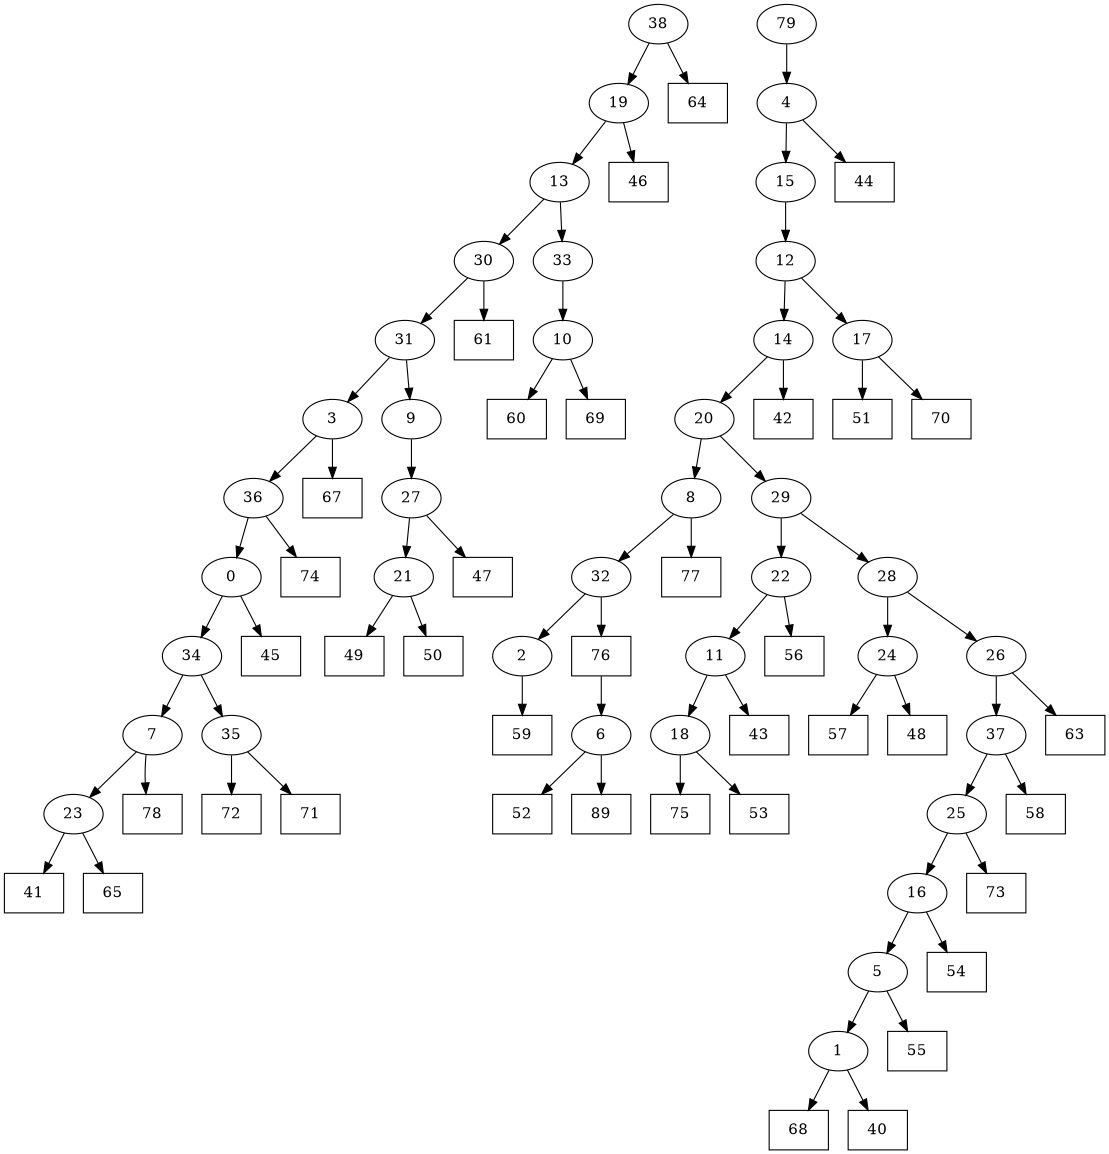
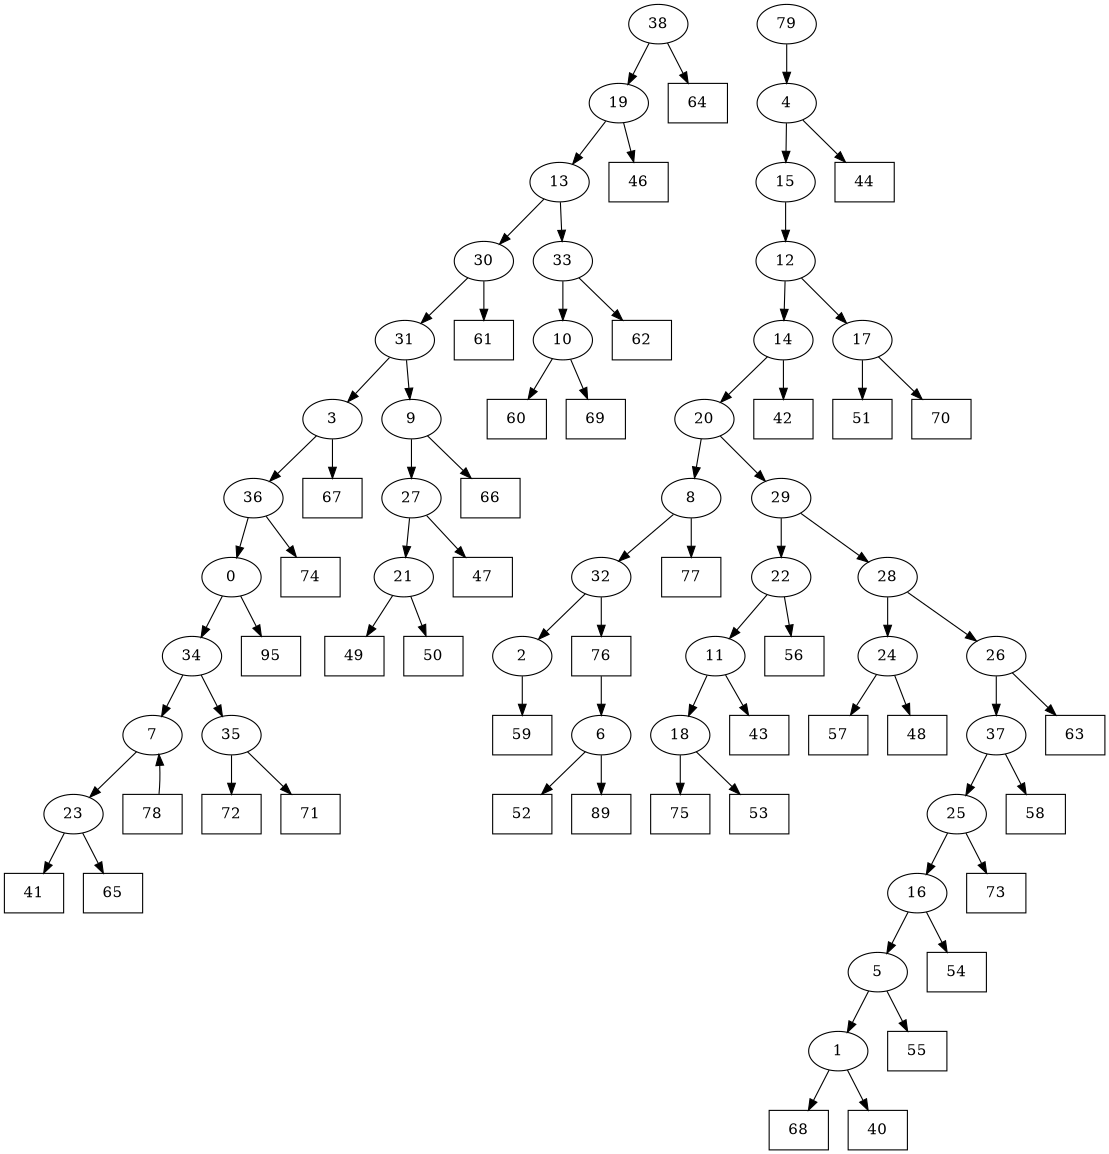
node "62": added
node "66": added
node "45": label "45" -> "95"
edge "7" -> "78": reversed
